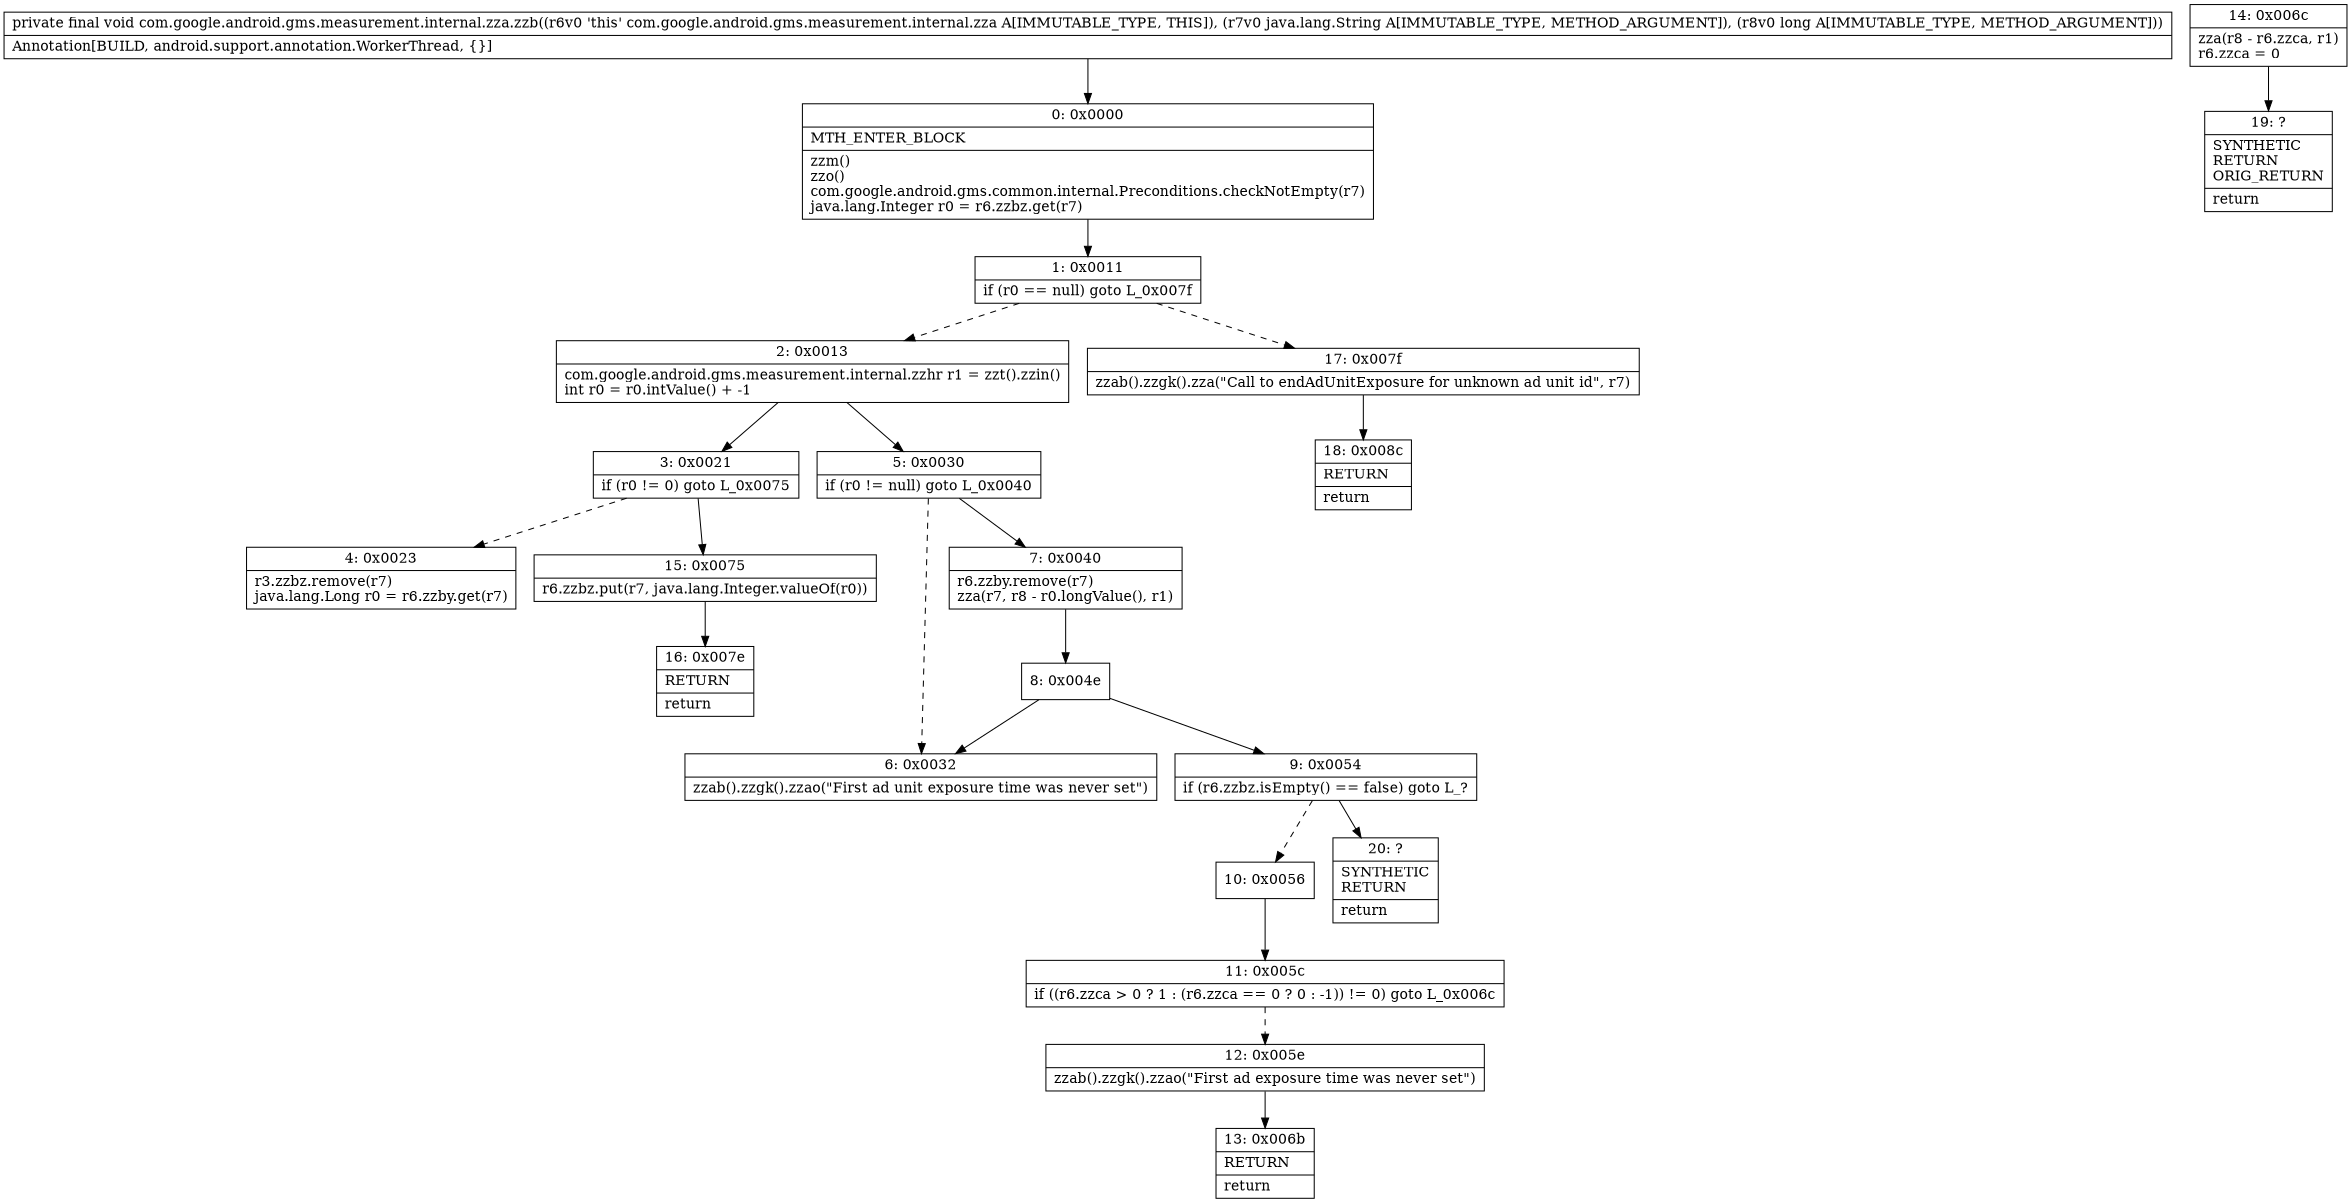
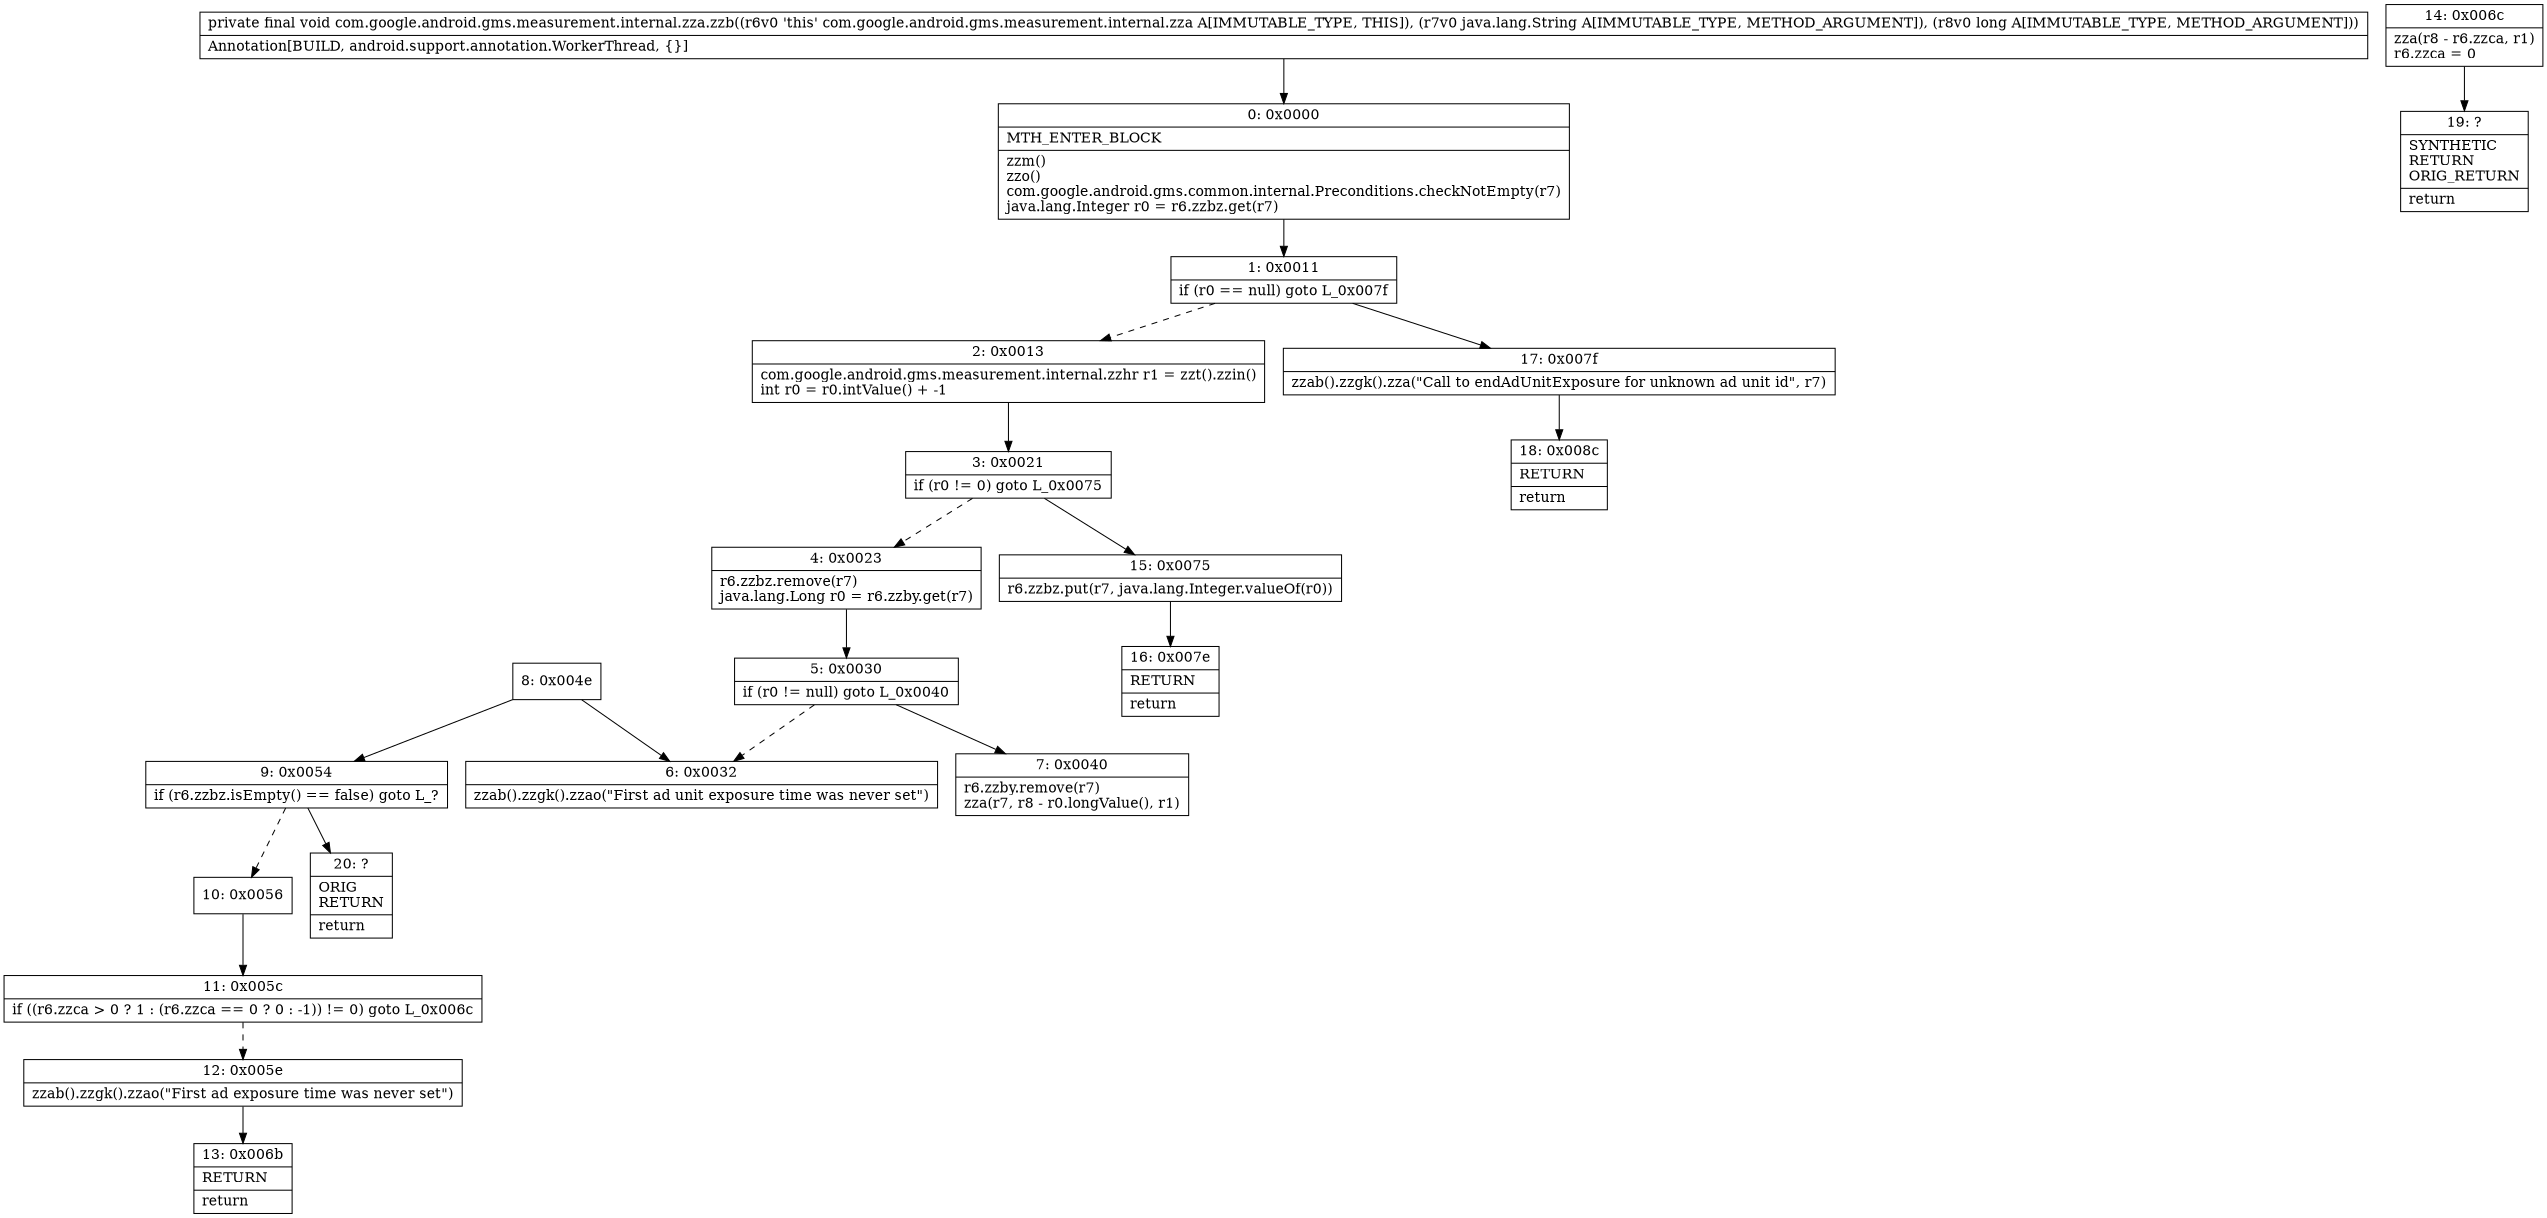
edge "1: 0x0011" -> "17: 0x007f": style dashed -> solid
edge "2: 0x0013" -> "5: 0x0030": now "4: 0x0023" -> "5: 0x0030"
node "4: 0x0023": text "r3.zzbz.remove(r7)" -> "r6.zzbz.remove(r7)"
edge "7: 0x0040" -> "8: 0x004e": removed
node "20: ?": text "SYNTHETIC" -> "ORIG"
